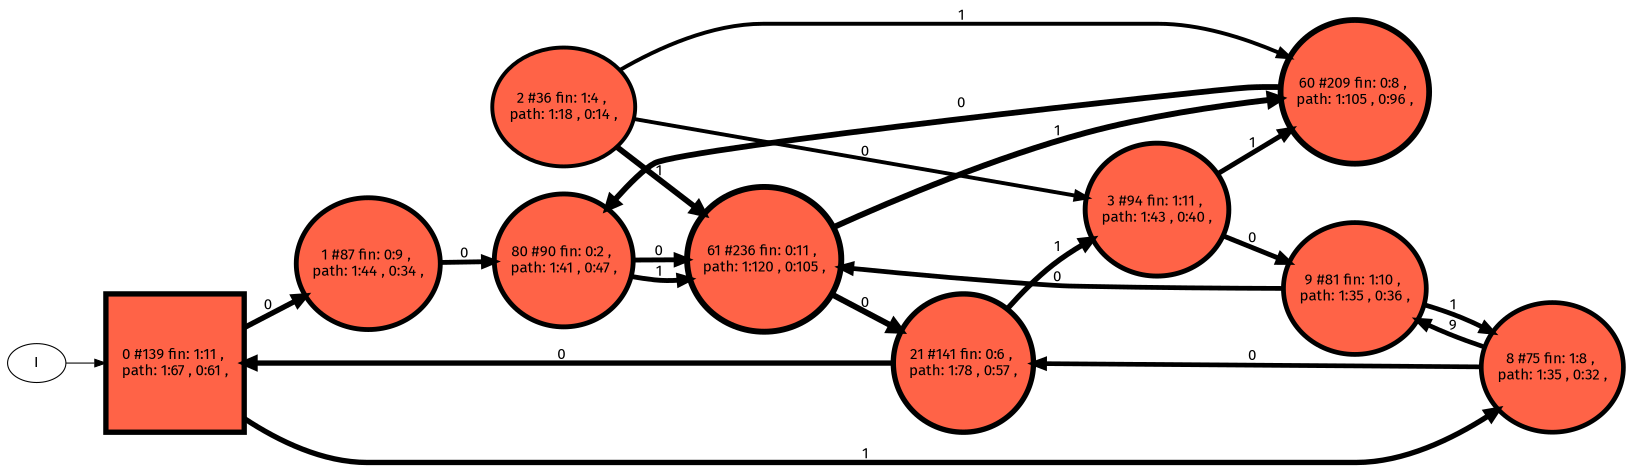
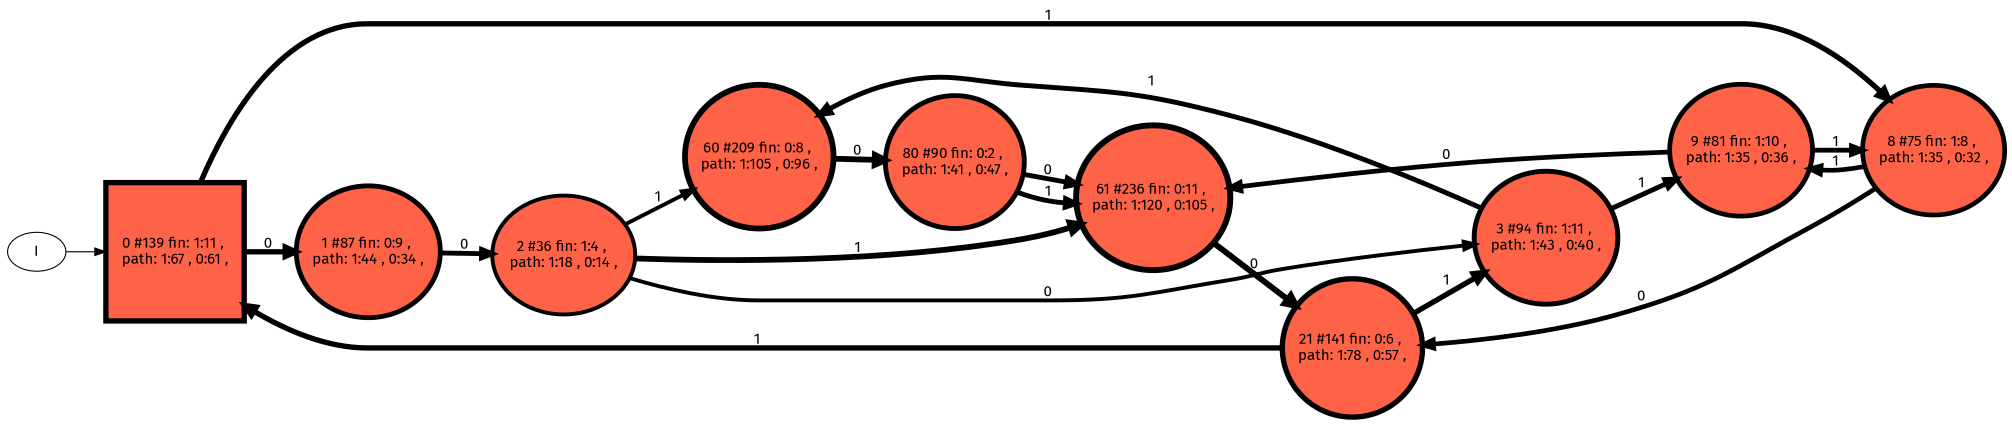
edge "61 #236 fin: 0:11 , path: 1:120 , 0:105 ," -> "60 #209 fin: 0:8 , path: 1:105 , 0:96 ,": removed, label "1"
edge "3 #94 fin: 1:11 , path: 1:43 , 0:40 ," -> "9 #81 fin: 1:10 , path: 1:35 , 0:36 ,": label "0 " -> "1 "
edge "1 #87 fin: 0:9 , path: 1:44 , 0:34 ," -> "80 #90 fin: 0:2 , path: 1:41 , 0:47 ,": now "1 #87 fin: 0:9 , path: 1:44 , 0:34 ," -> "2 #36 fin: 1:4 , path: 1:18 , 0:14 ,"
edge "8 #75 fin: 1:8 , path: 1:35 , 0:32 ," -> "9 #81 fin: 1:10 , path: 1:35 , 0:36 ,": label "9 " -> "1 "
edge "21 #141 fin: 0:6 , path: 1:78 , 0:57 ," -> "0 #139 fin: 1:11 , path: 1:67 , 0:61 ,": label "0 " -> "1 "
